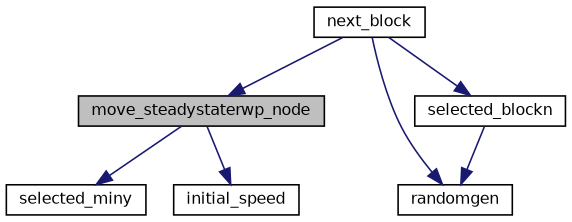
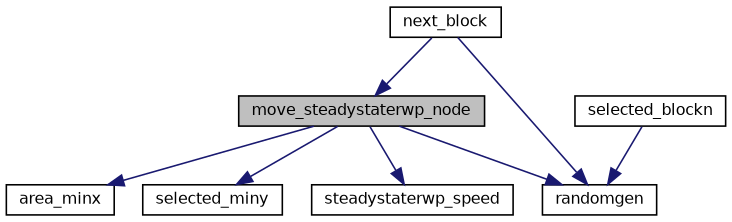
edge "next_block" -> "selected_blockn": removed
edge "move_steadystaterwp_node" -> "randomgen": added
node "area_minx": added
node "initial_speed": label "initial_speed" -> "steadystaterwp_speed"
